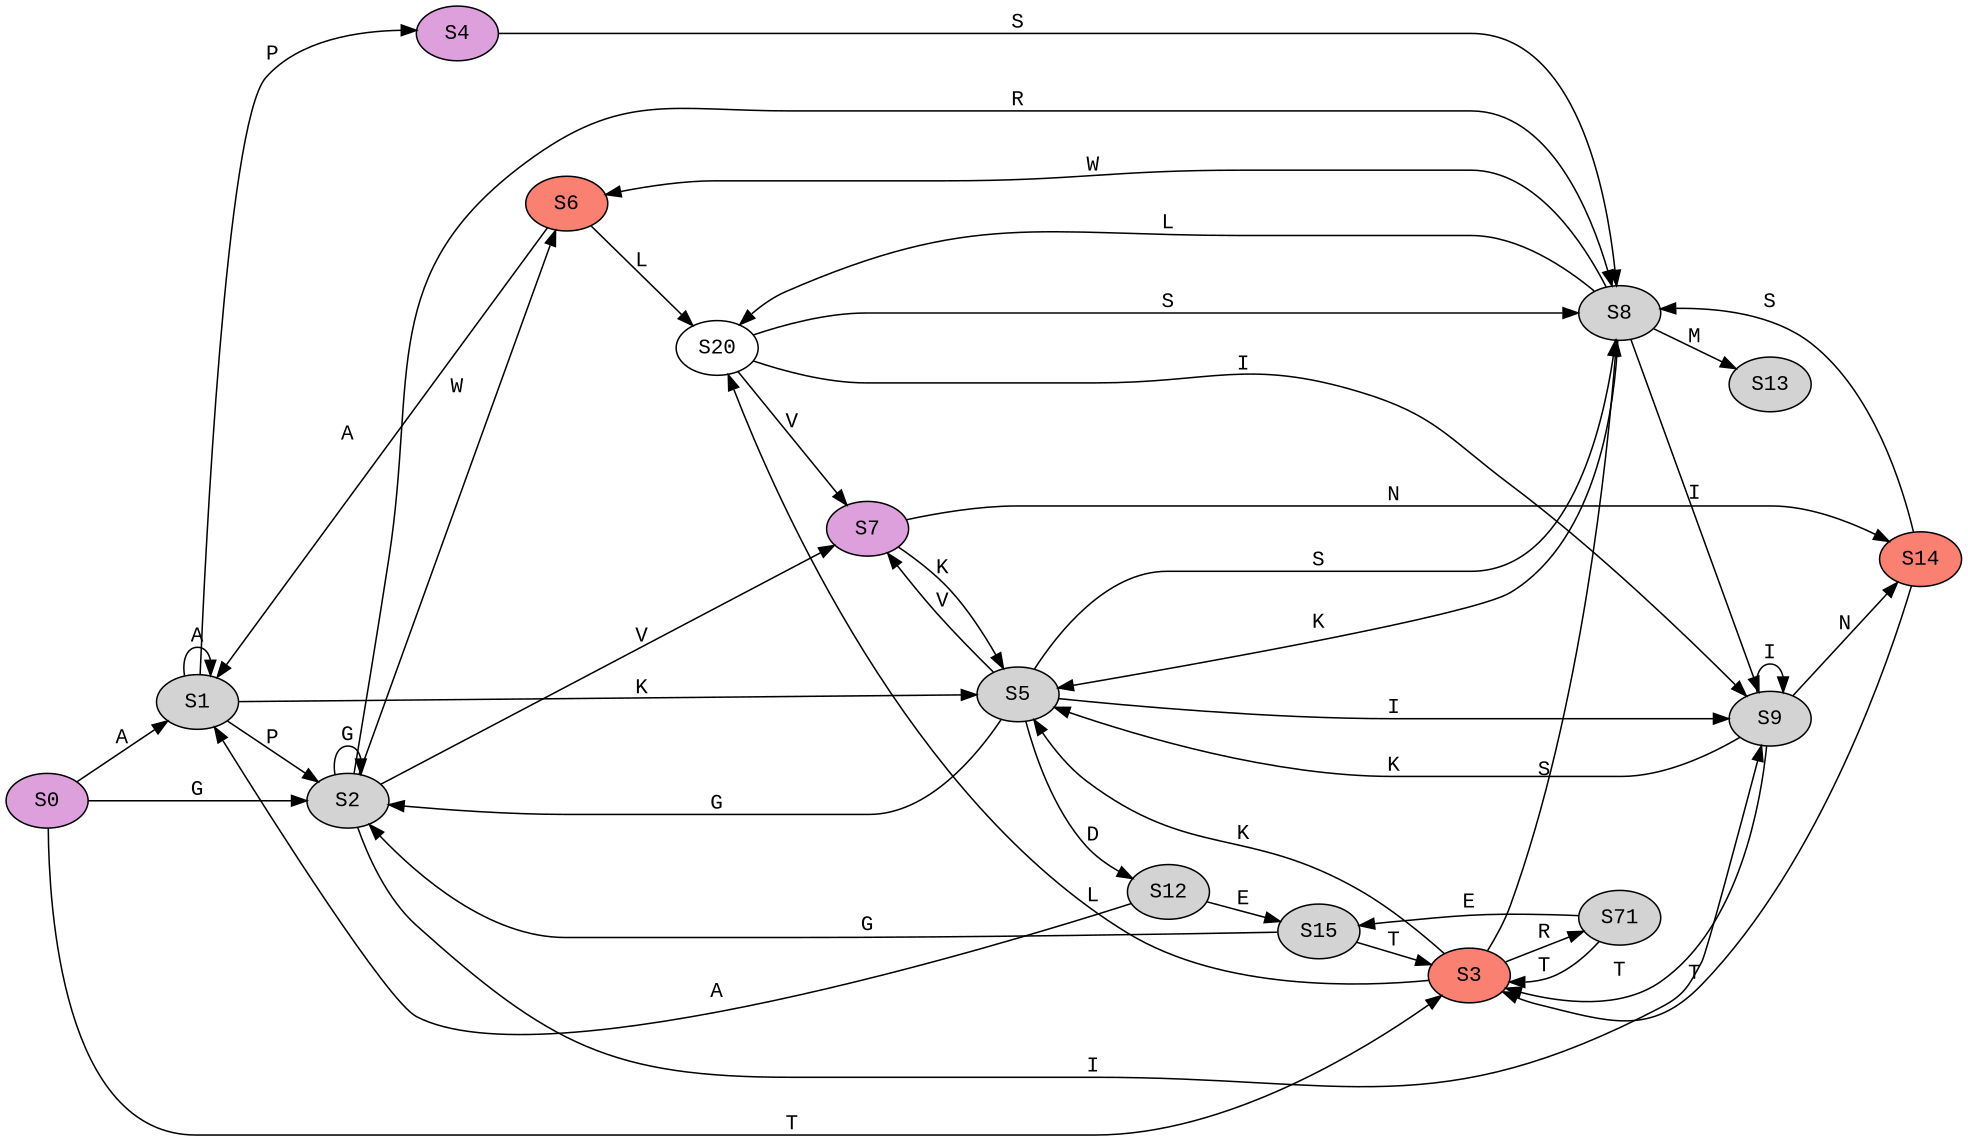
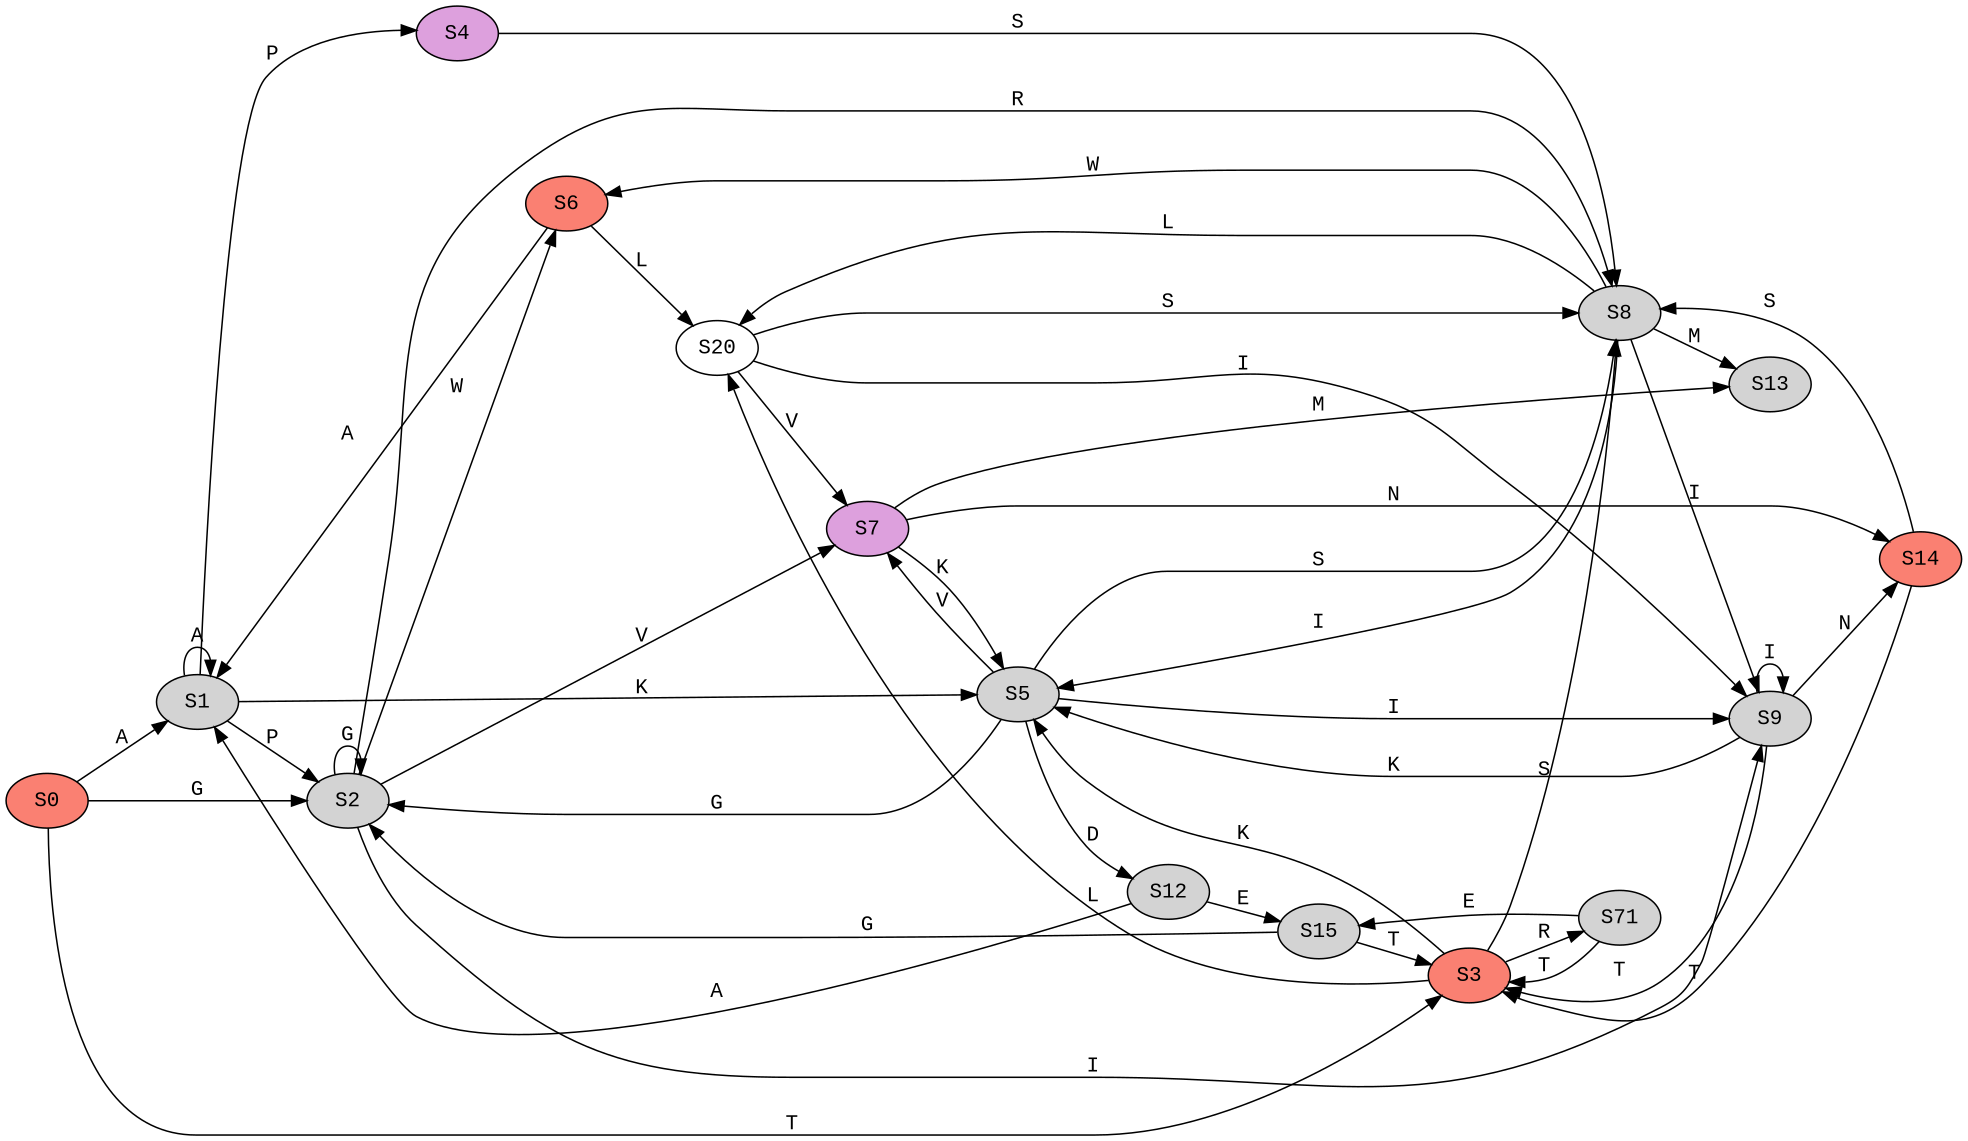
edge "S7" -> "S13": added, label "M"
edge "S8" -> "S5": label "K" -> "I"
node "S0": fillcolor plum -> salmon
